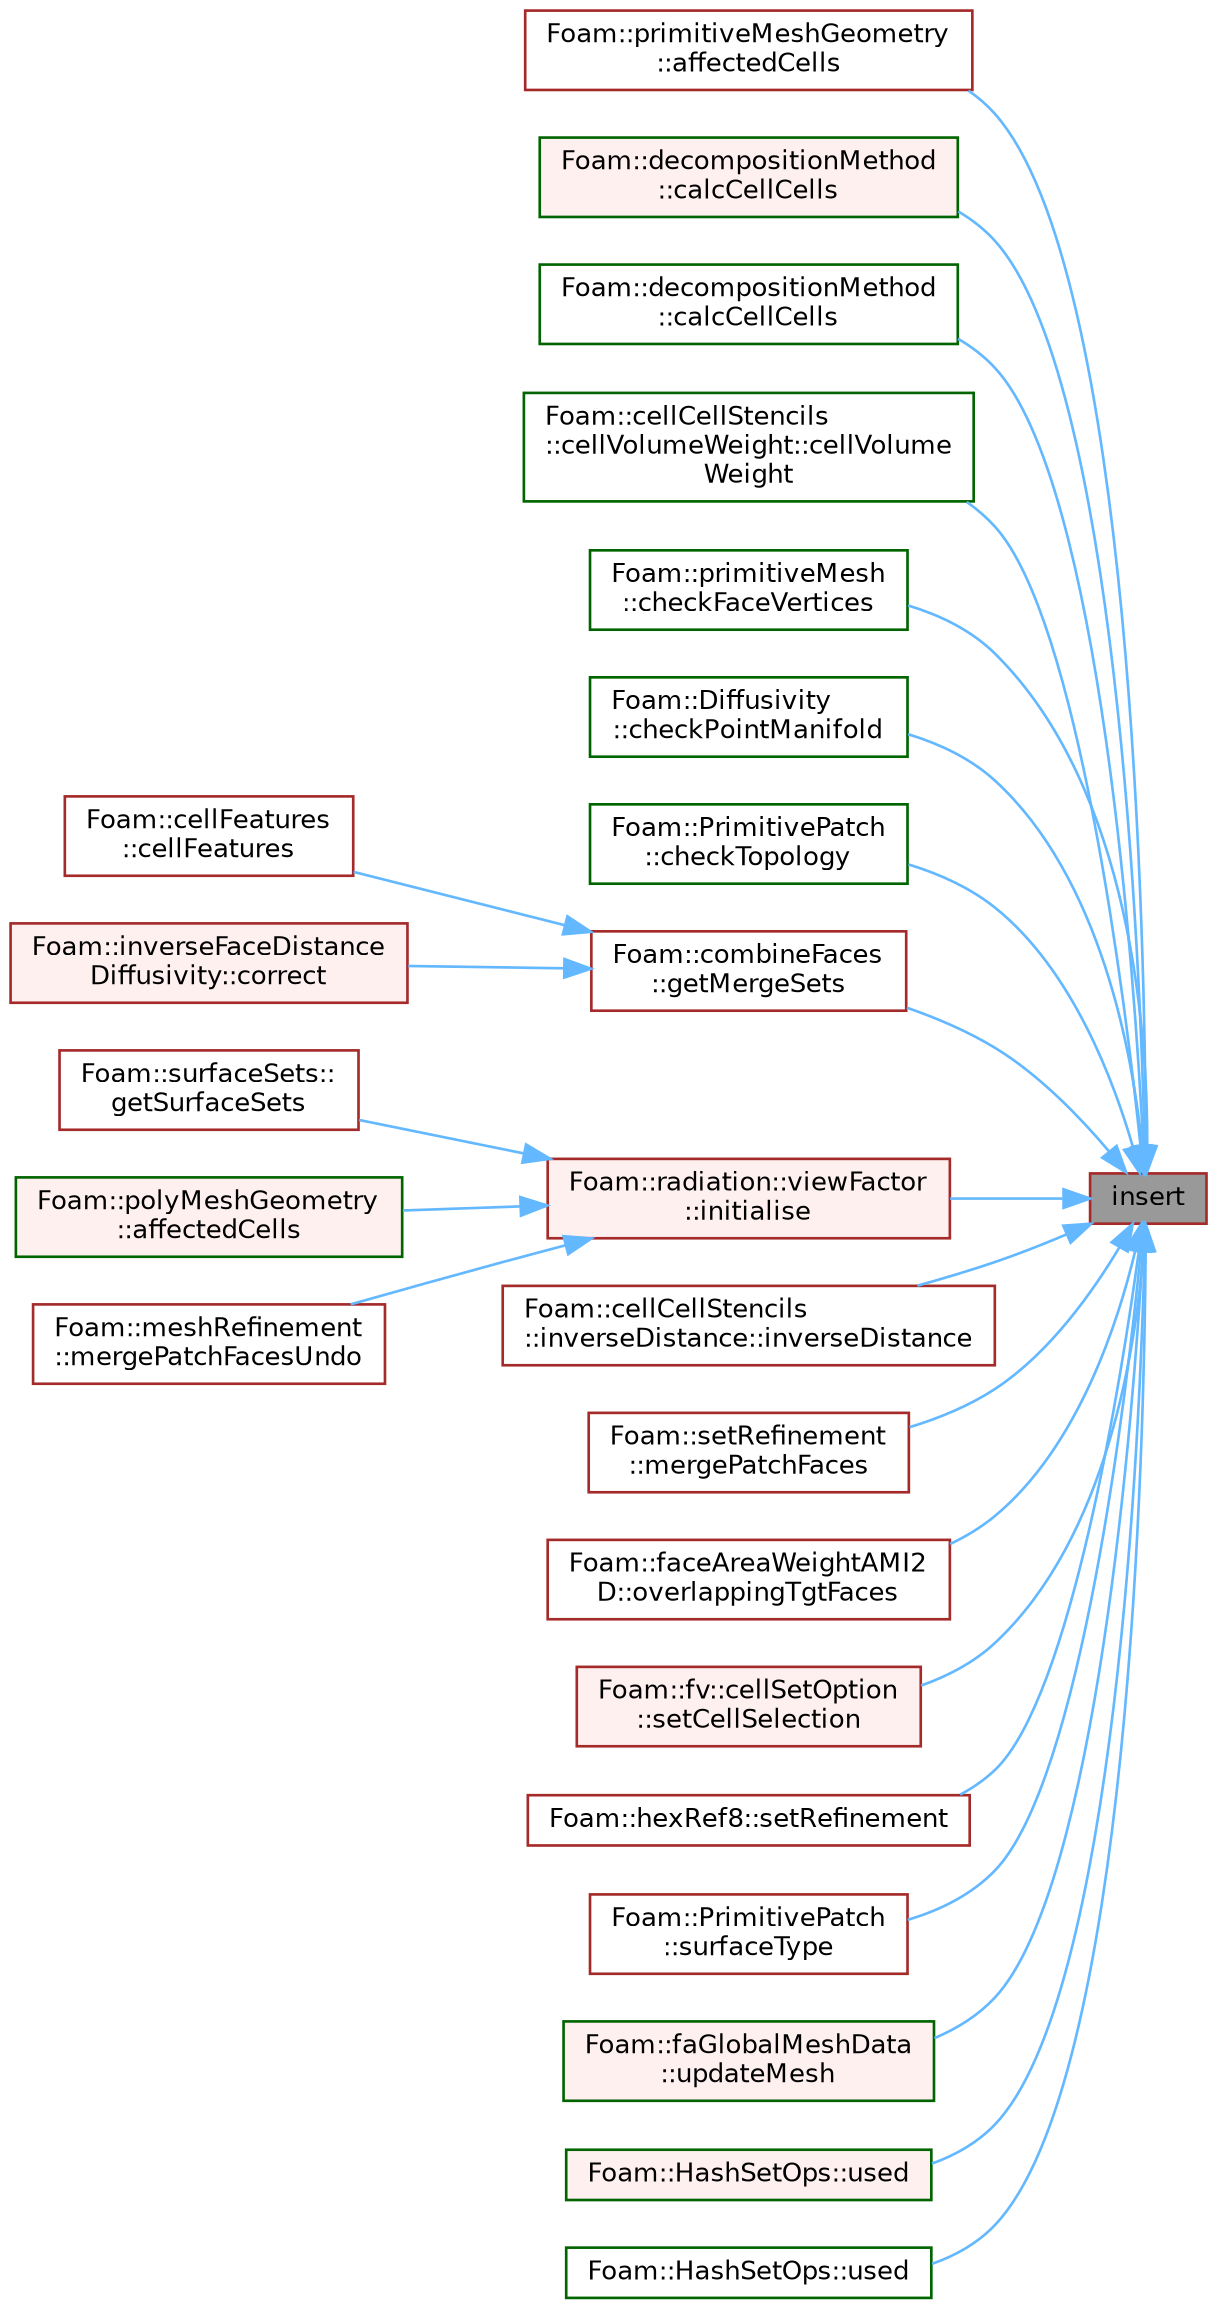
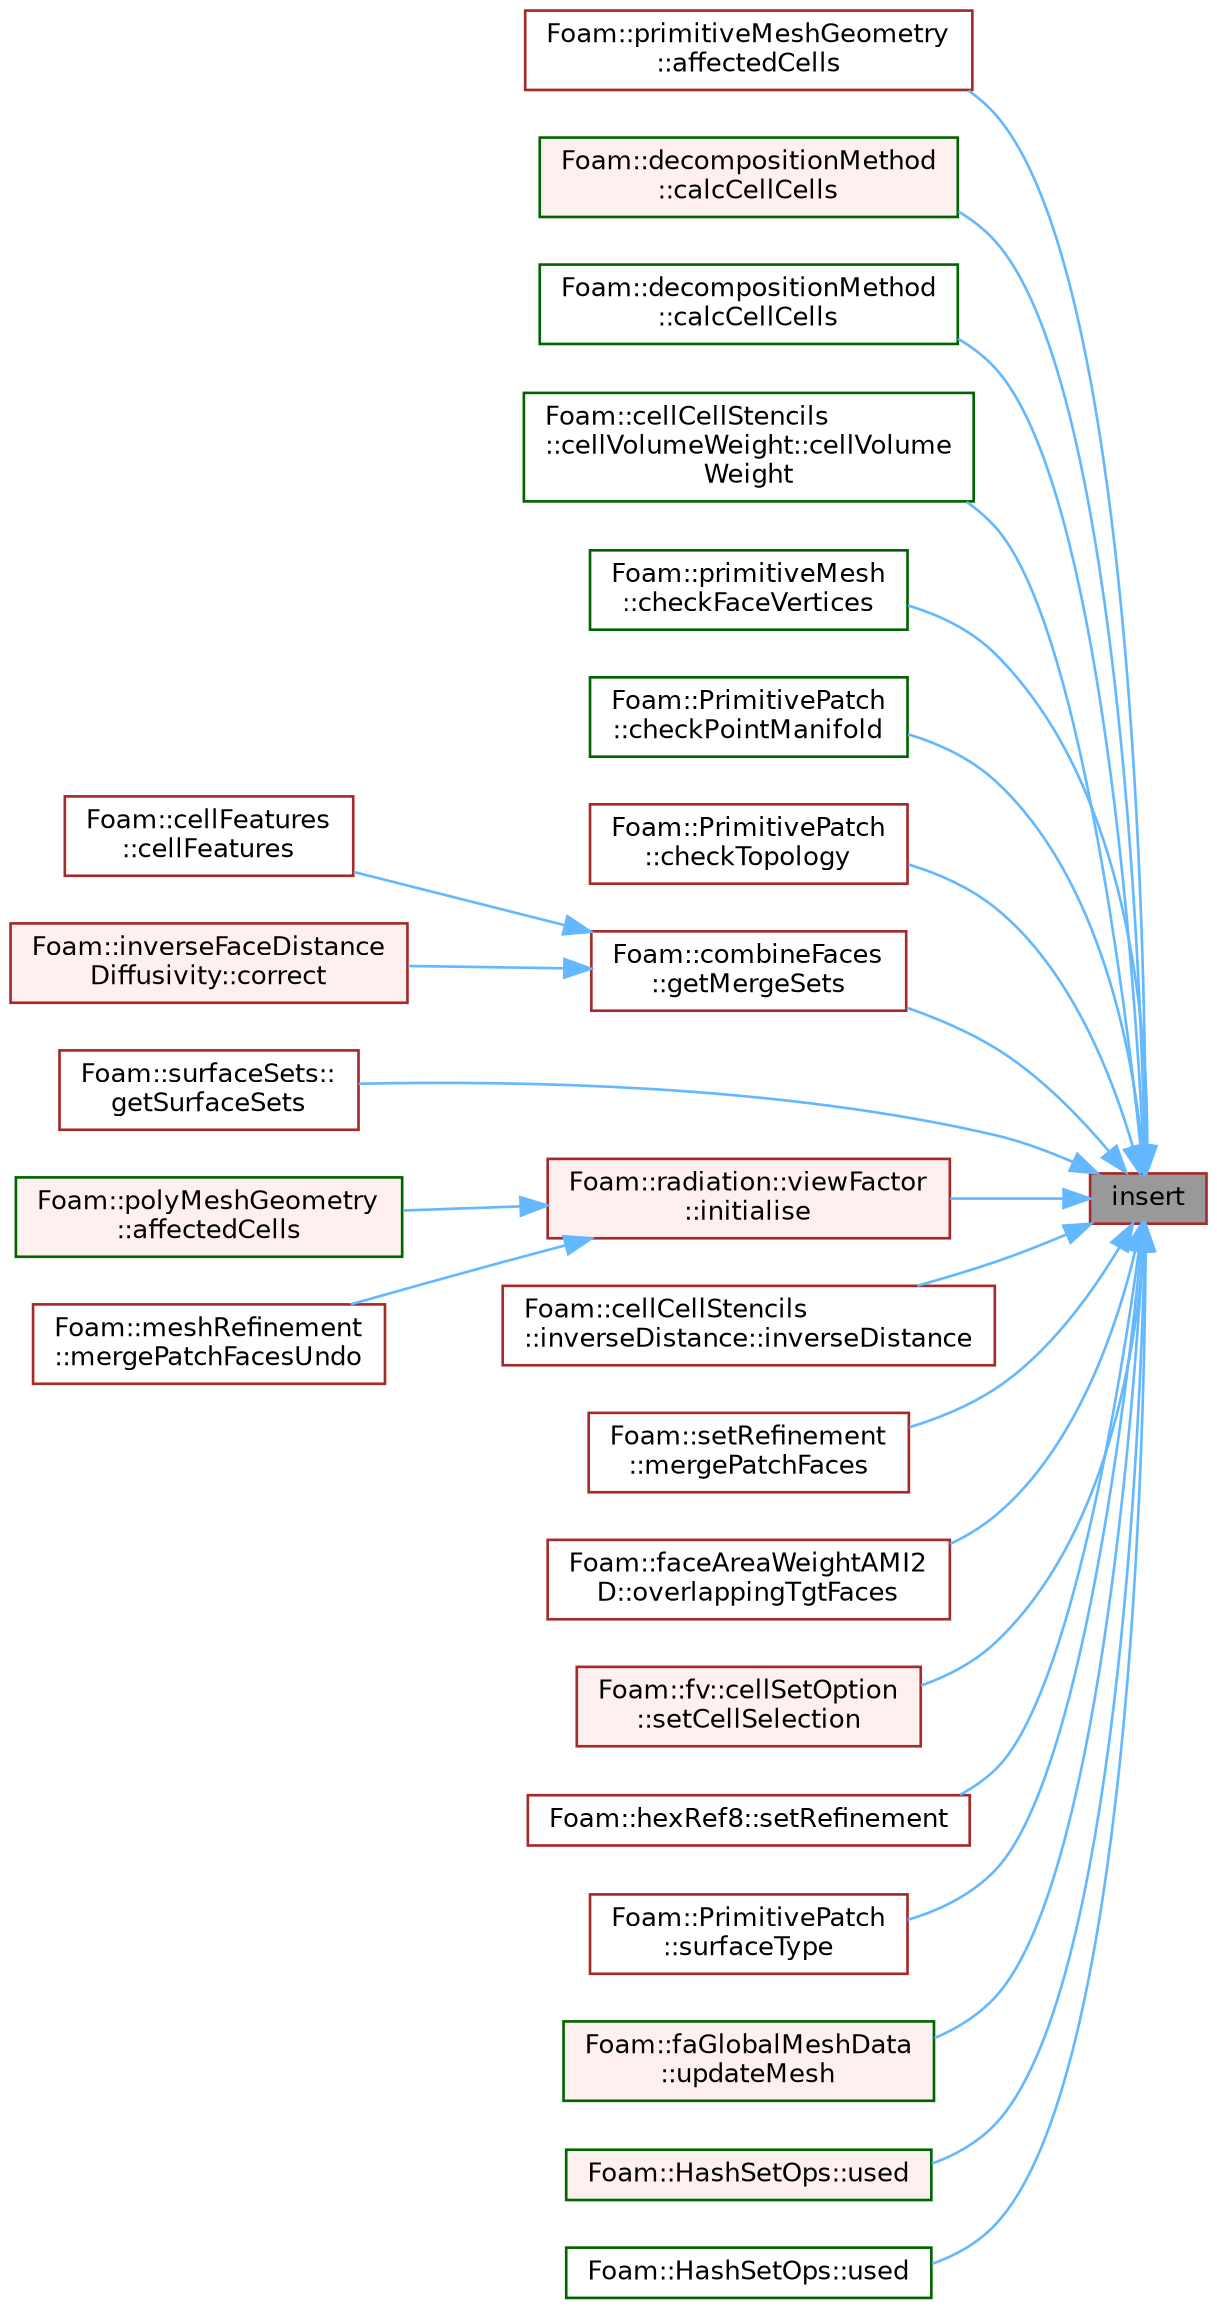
node "Foam::Diffusivity ::checkPointManifold": label "Foam::Diffusivity ::checkPointManifold" -> "Foam::PrimitivePatch ::checkPointManifold"
node "Foam::PrimitivePatch ::checkTopology": color darkgreen -> brown
edge "Foam::surfaceSets:: getSurfaceSets" -> "Foam::radiation::viewFactor ::initialise": now "Foam::surfaceSets:: getSurfaceSets" -> "insert"
